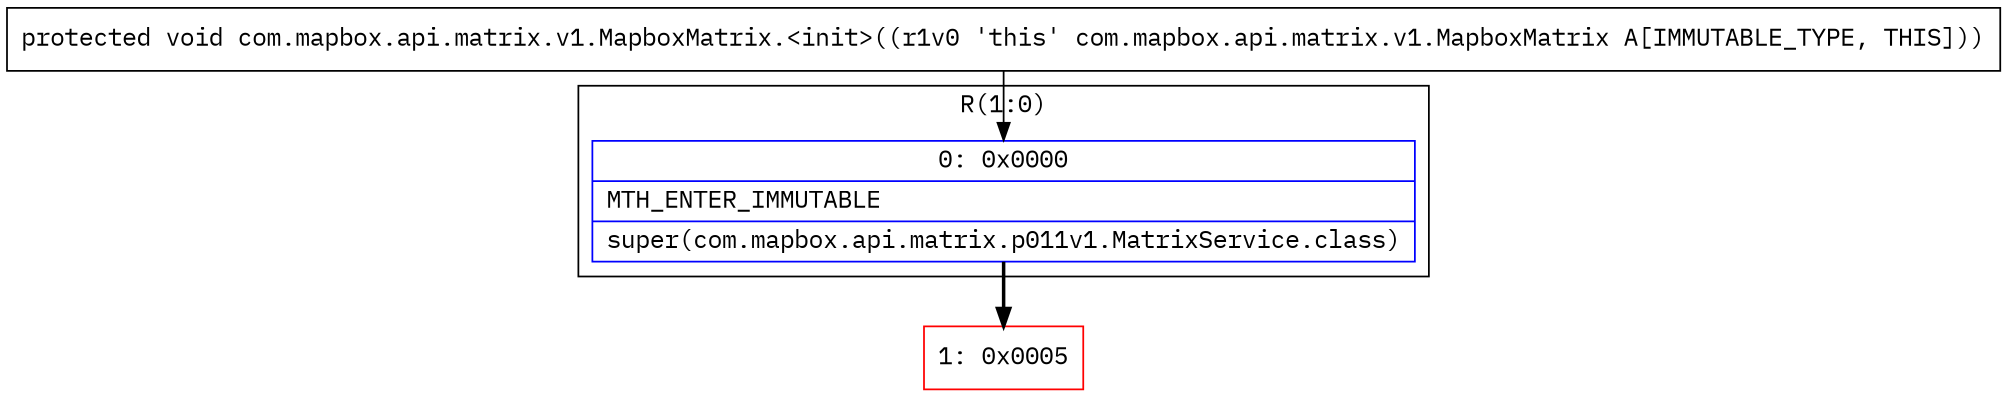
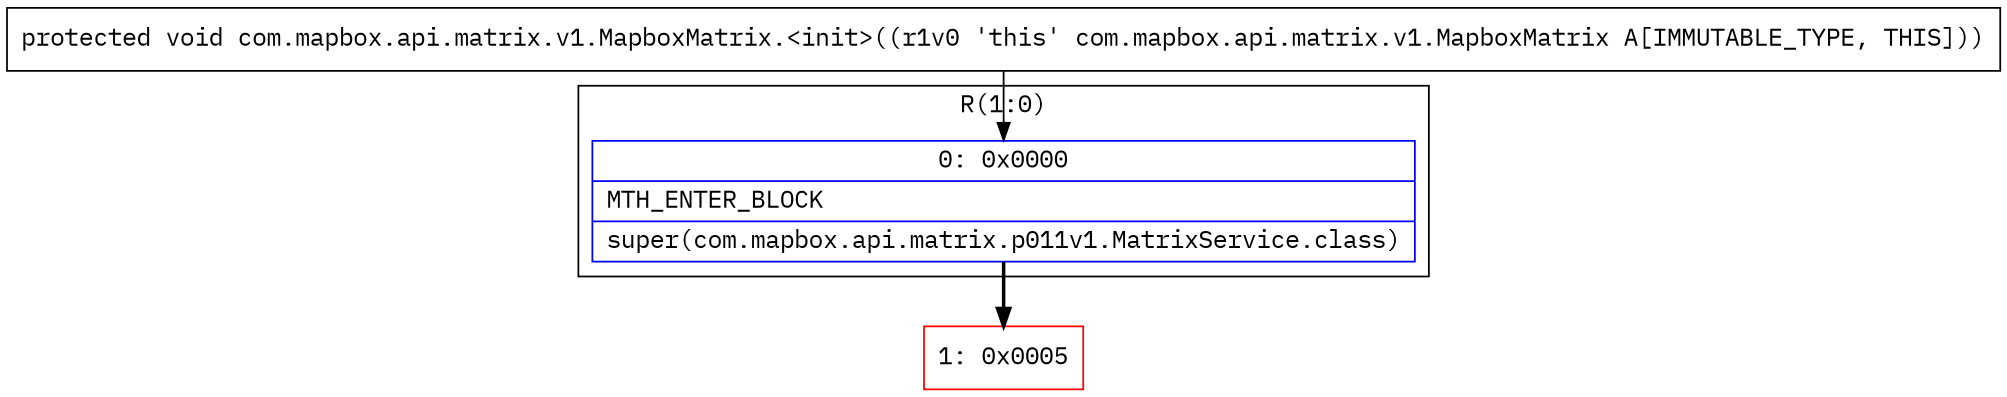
node "0: 0x0000": text "MTH_ENTER_IMMUTABLE" -> "MTH_ENTER_BLOCK"
